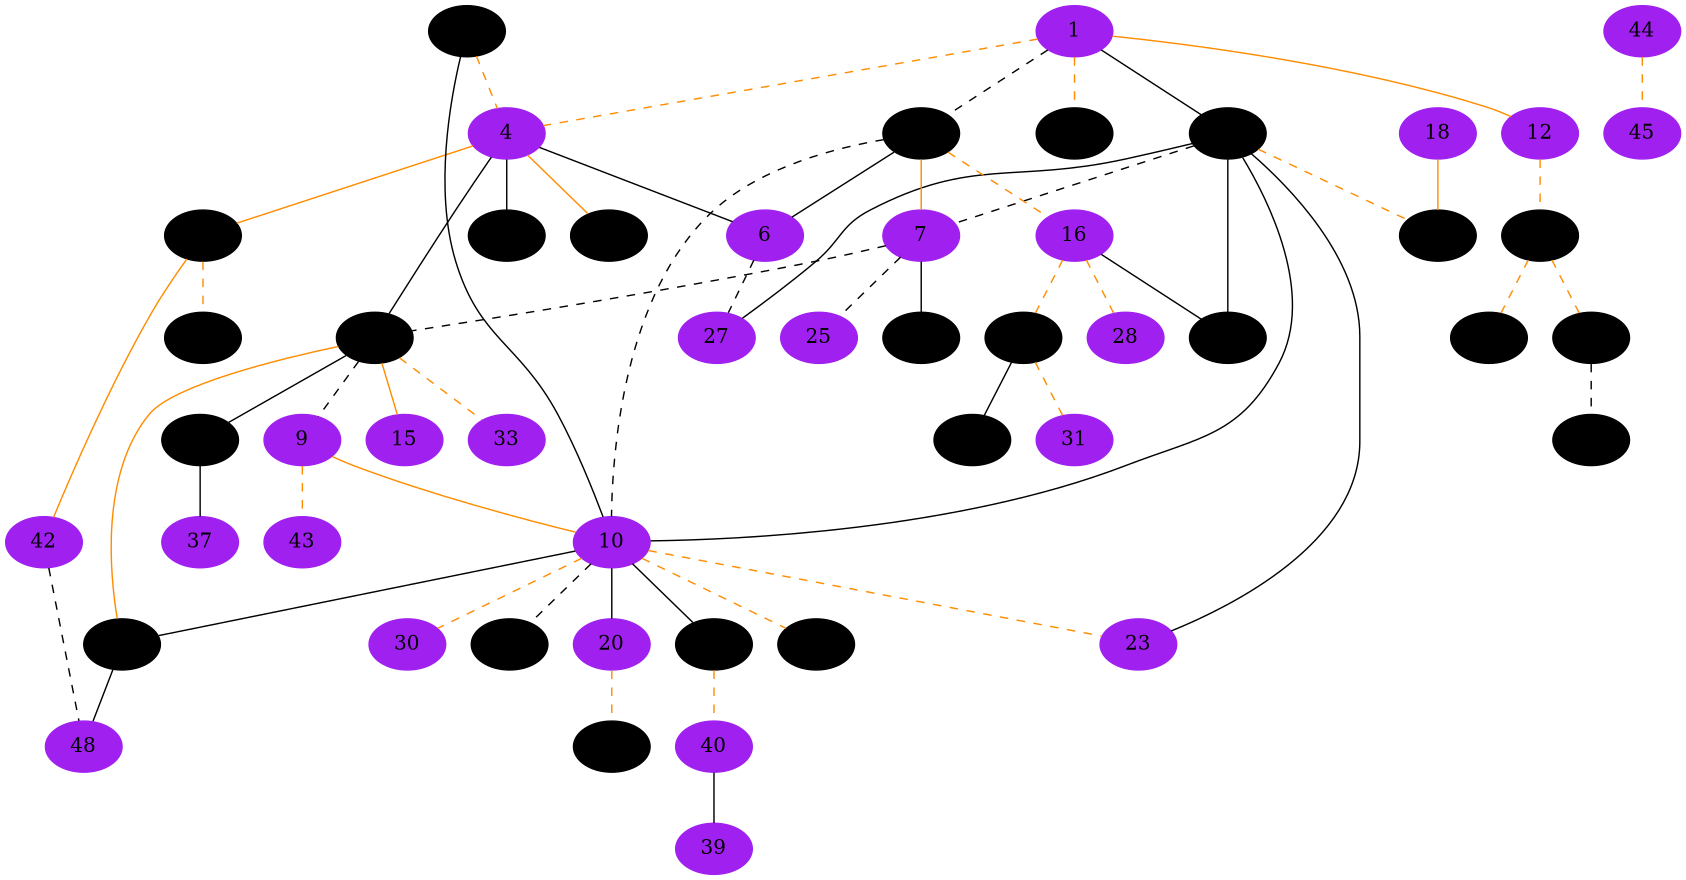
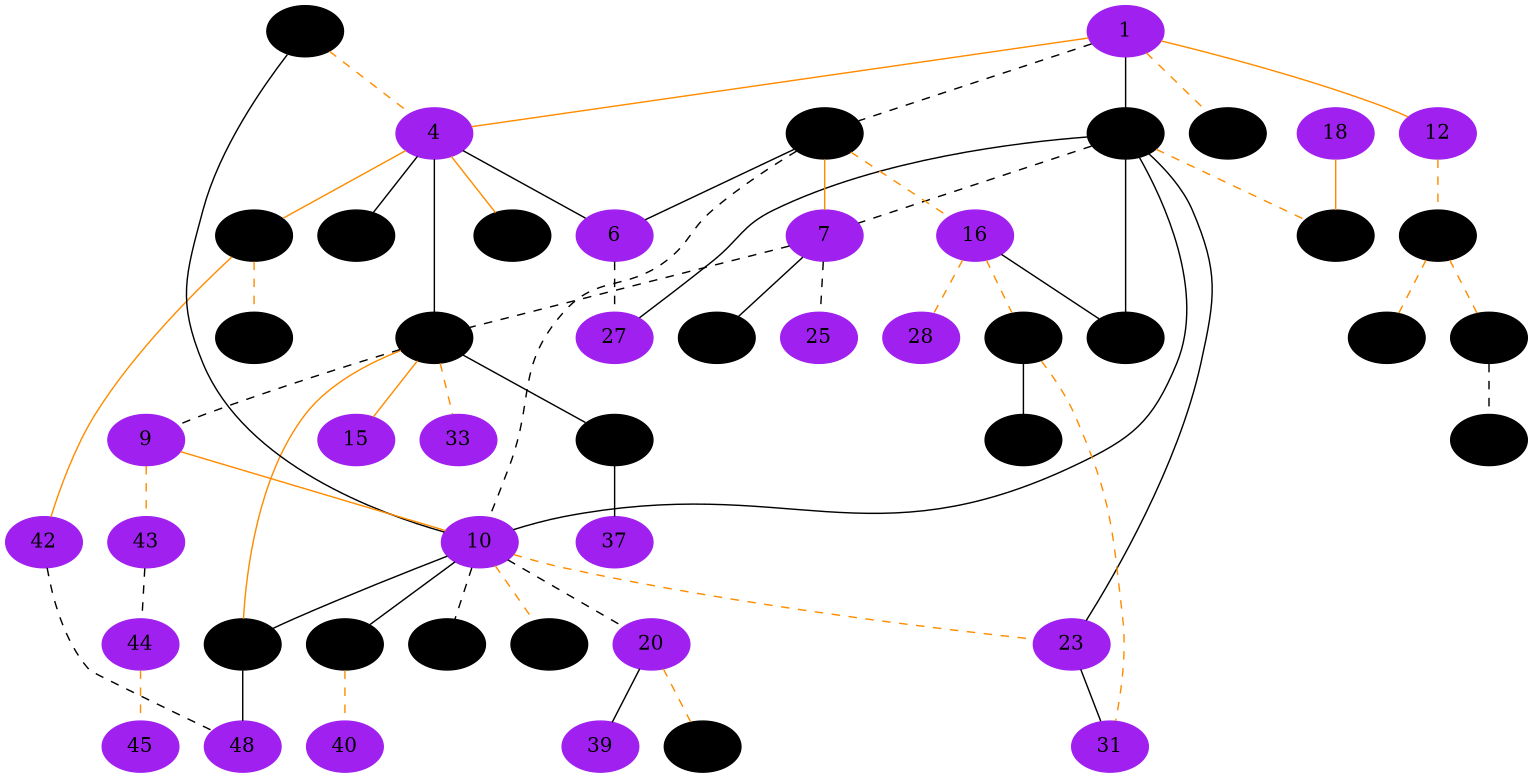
edge "1" -- "4": style dashed -> solid
edge "43" -- "44": added
edge "10" -- "20": style solid -> dashed
node "30": removed
edge "23" -- "31": added
edge "40" -- "39": now "20" -- "39"
